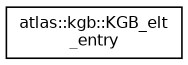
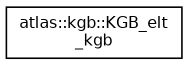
node "atlas::kgb::KGB_elt _entry": label "atlas::kgb::KGB_elt _entry" -> "atlas::kgb::KGB_elt _kgb"
